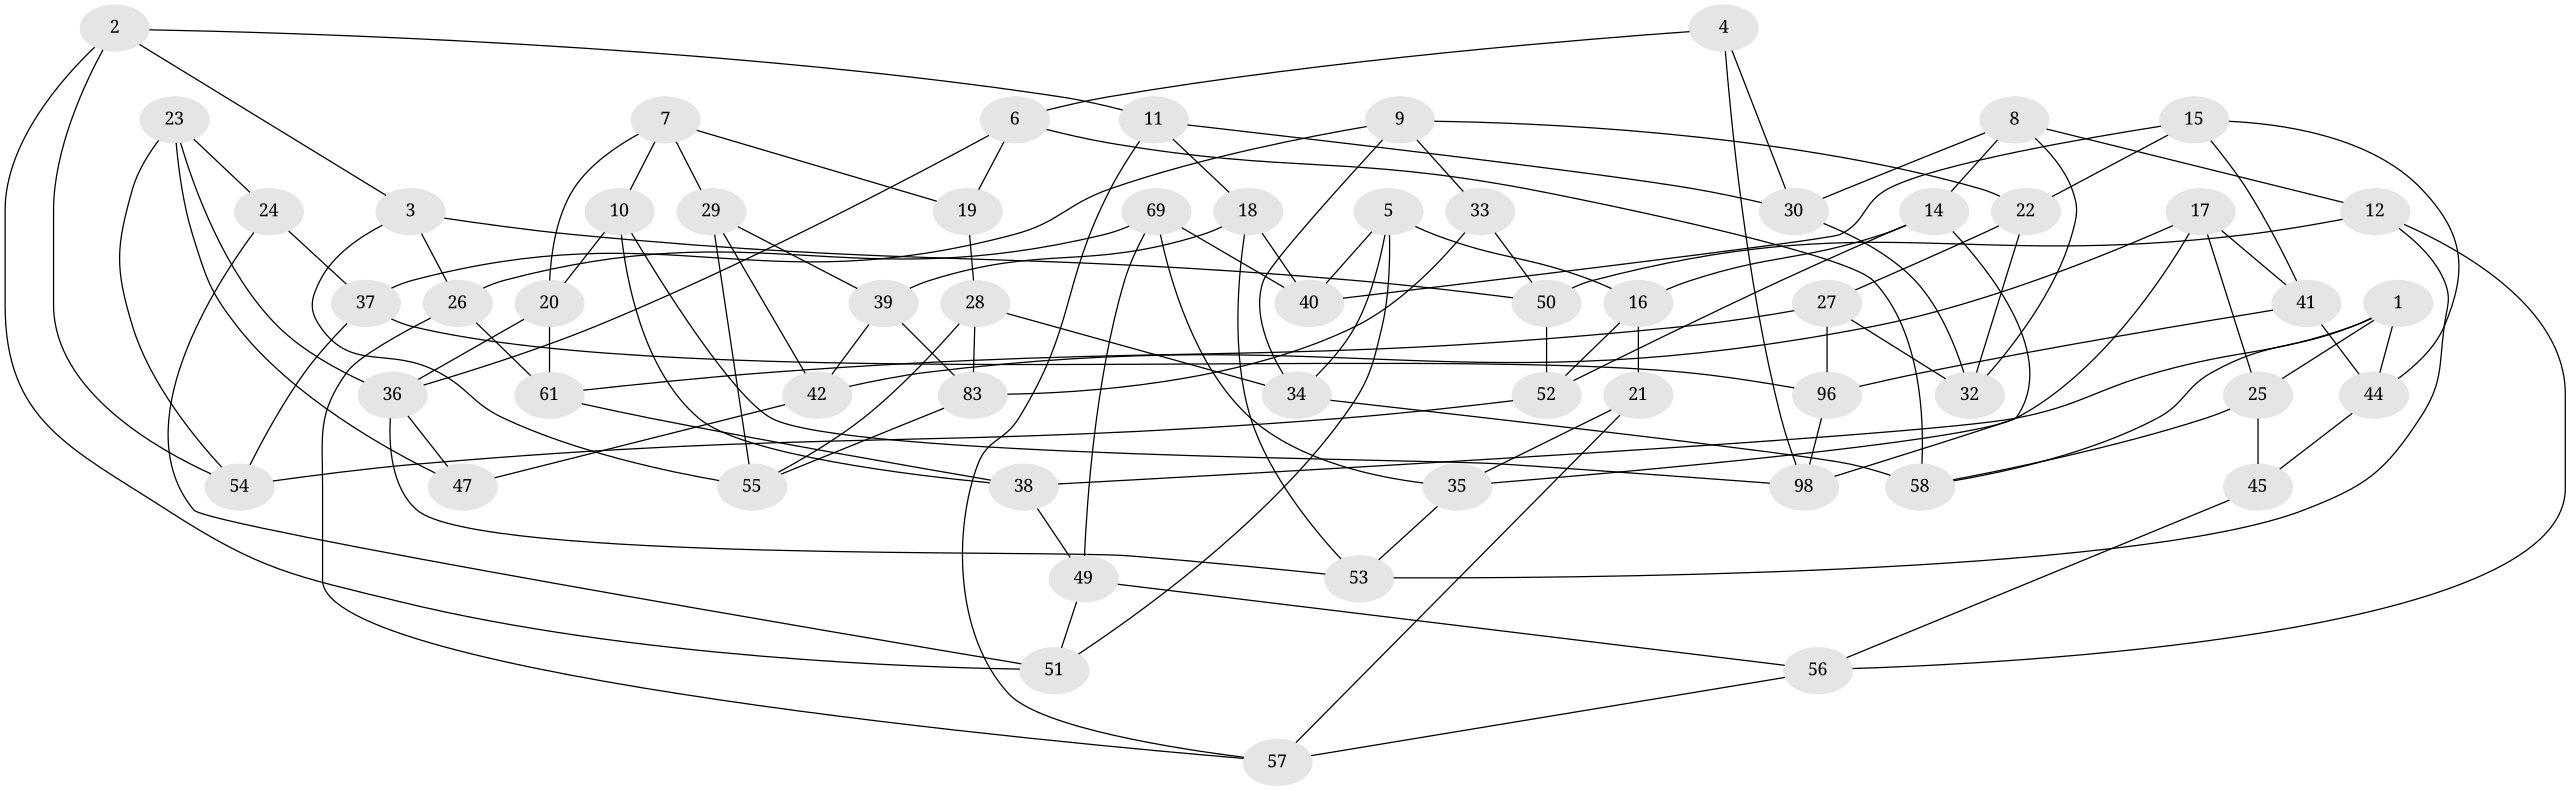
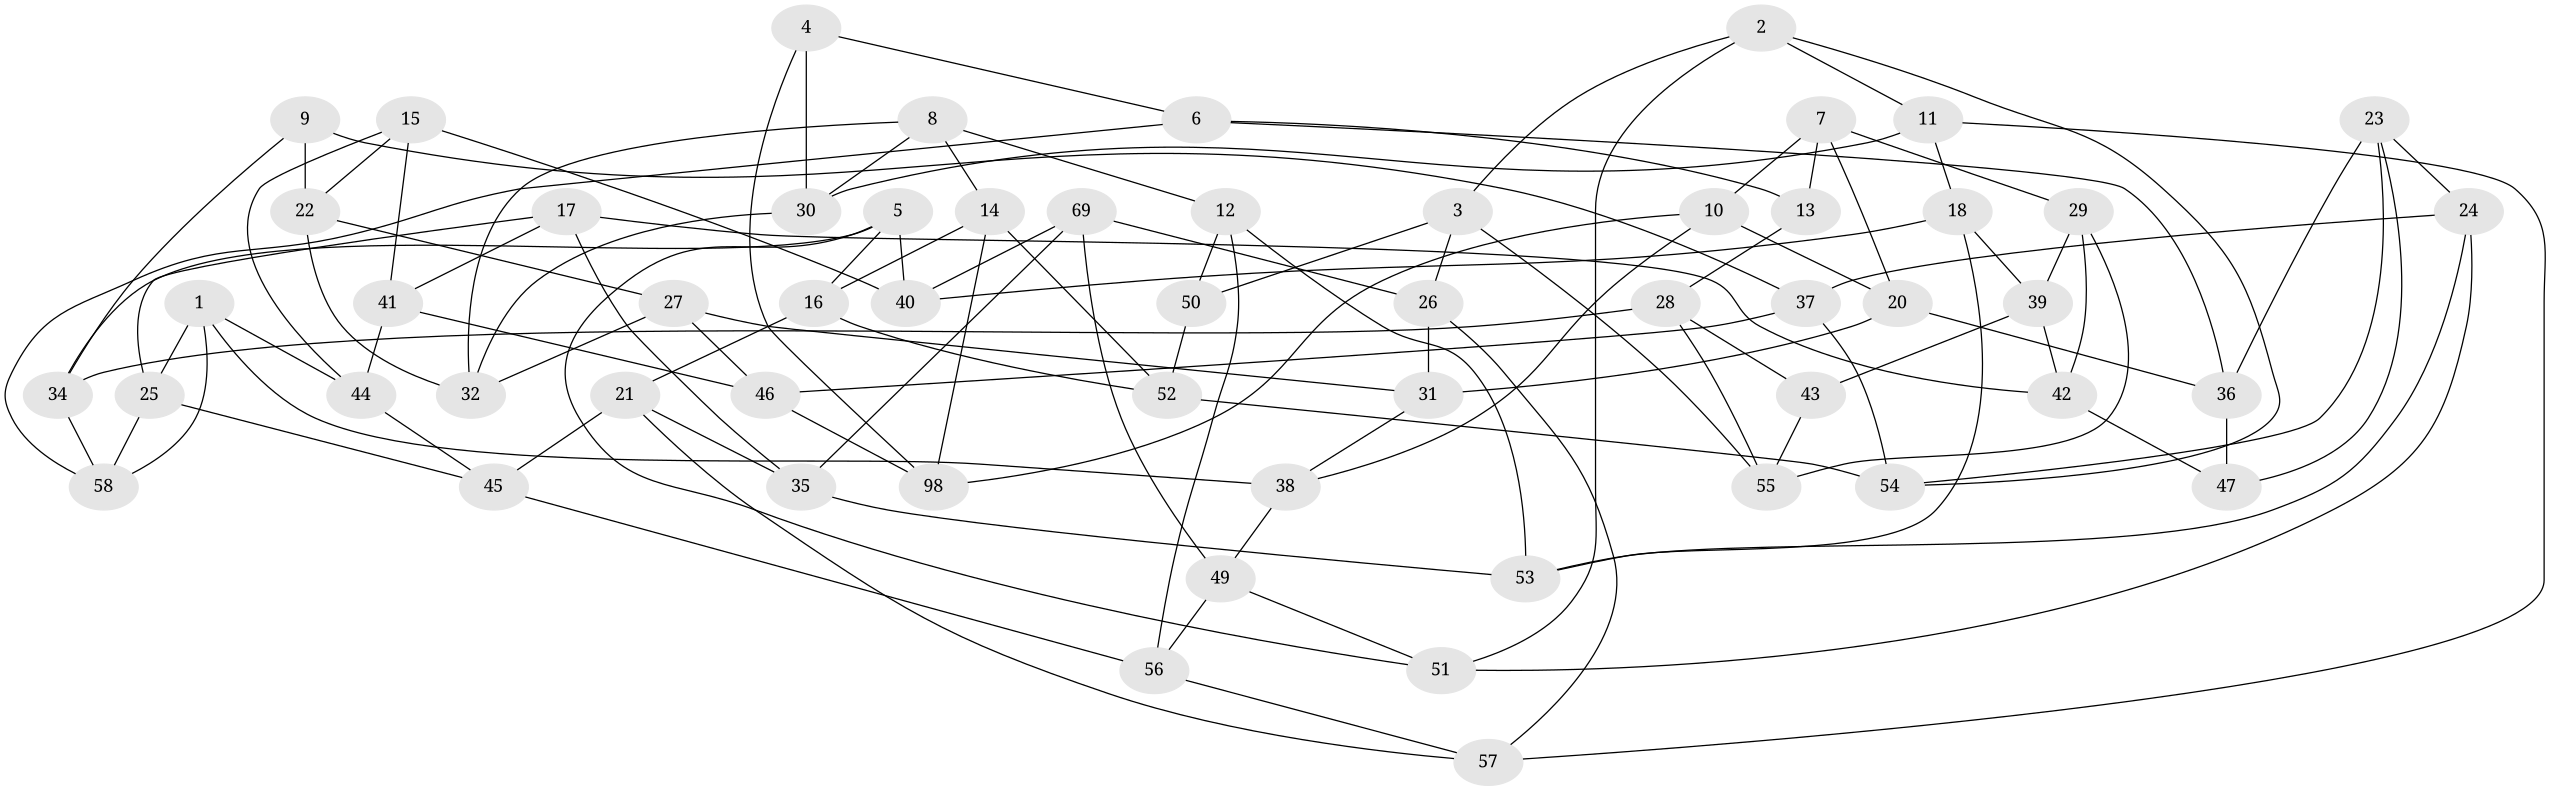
node "19": label "19" -> "13"
node "33": removed
node "61": label "61" -> "31"
node "83": label "83" -> "43"
node "96": label "96" -> "46"
edge "21" -- "45": added
edge "36" -- "53": now "24" -- "53"
